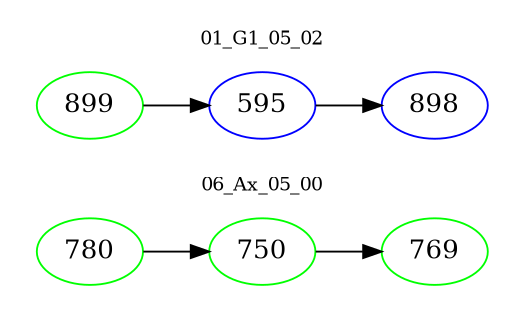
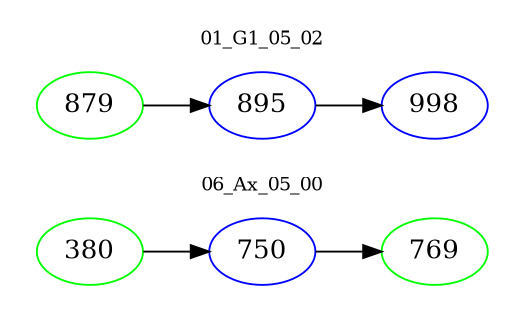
node "899": label "899" -> "879"
node "595": label "595" -> "895"
node "898": label "898" -> "998"
node "780": label "780" -> "380"
node "750": color green -> blue
